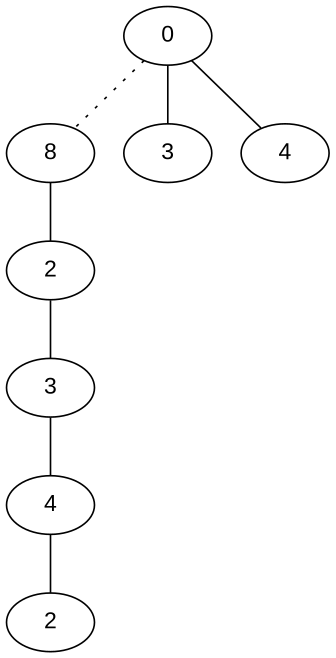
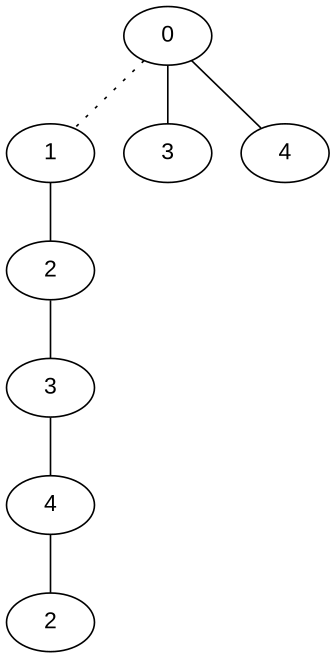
node "8": label "8" -> "1"
